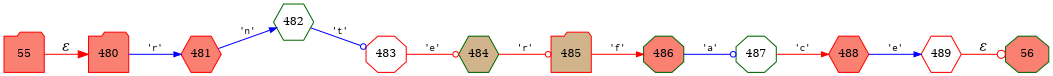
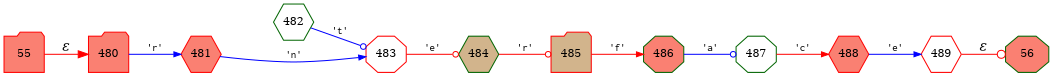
edge "481" -> "482": now "481" -> "483"
